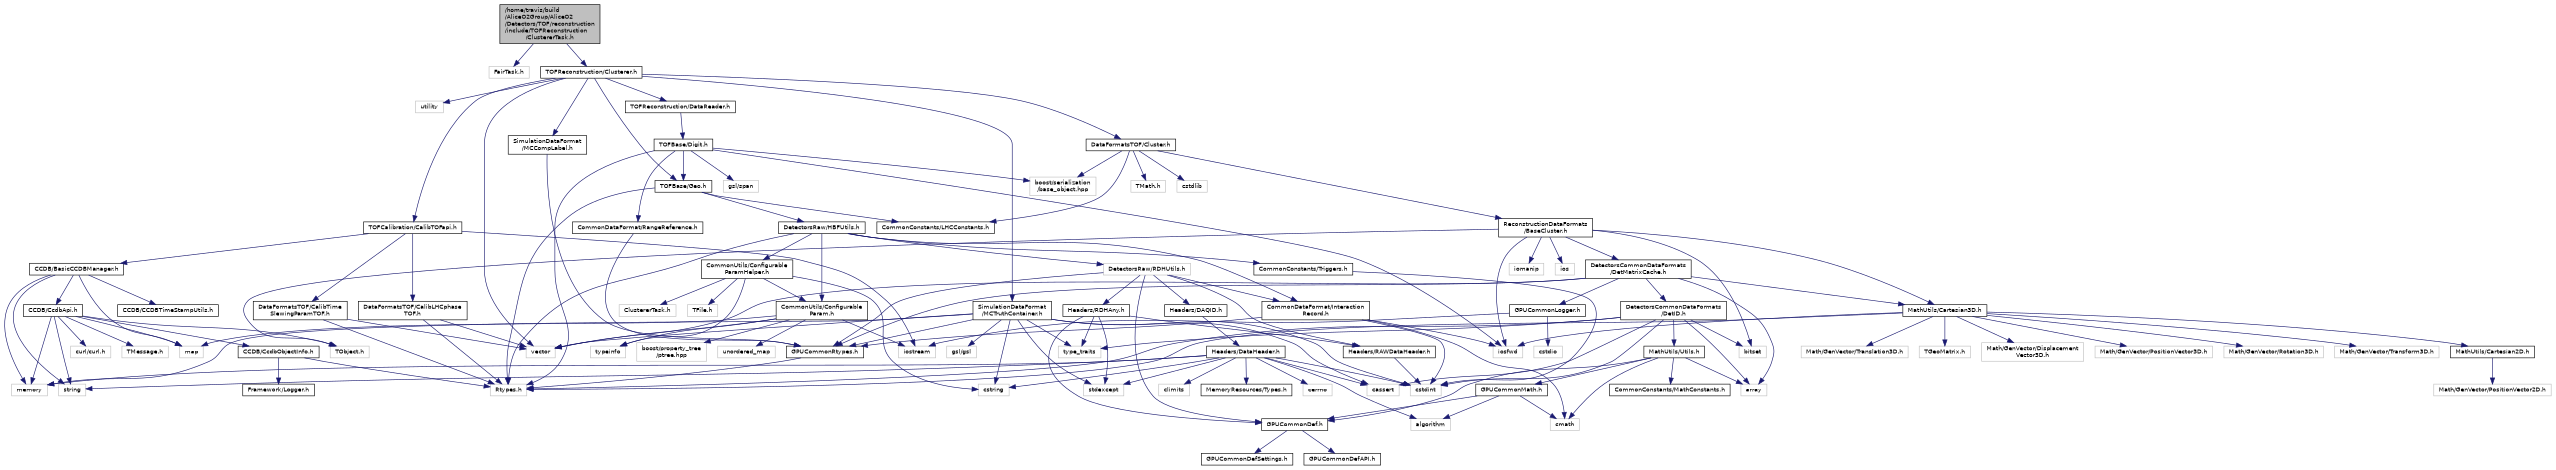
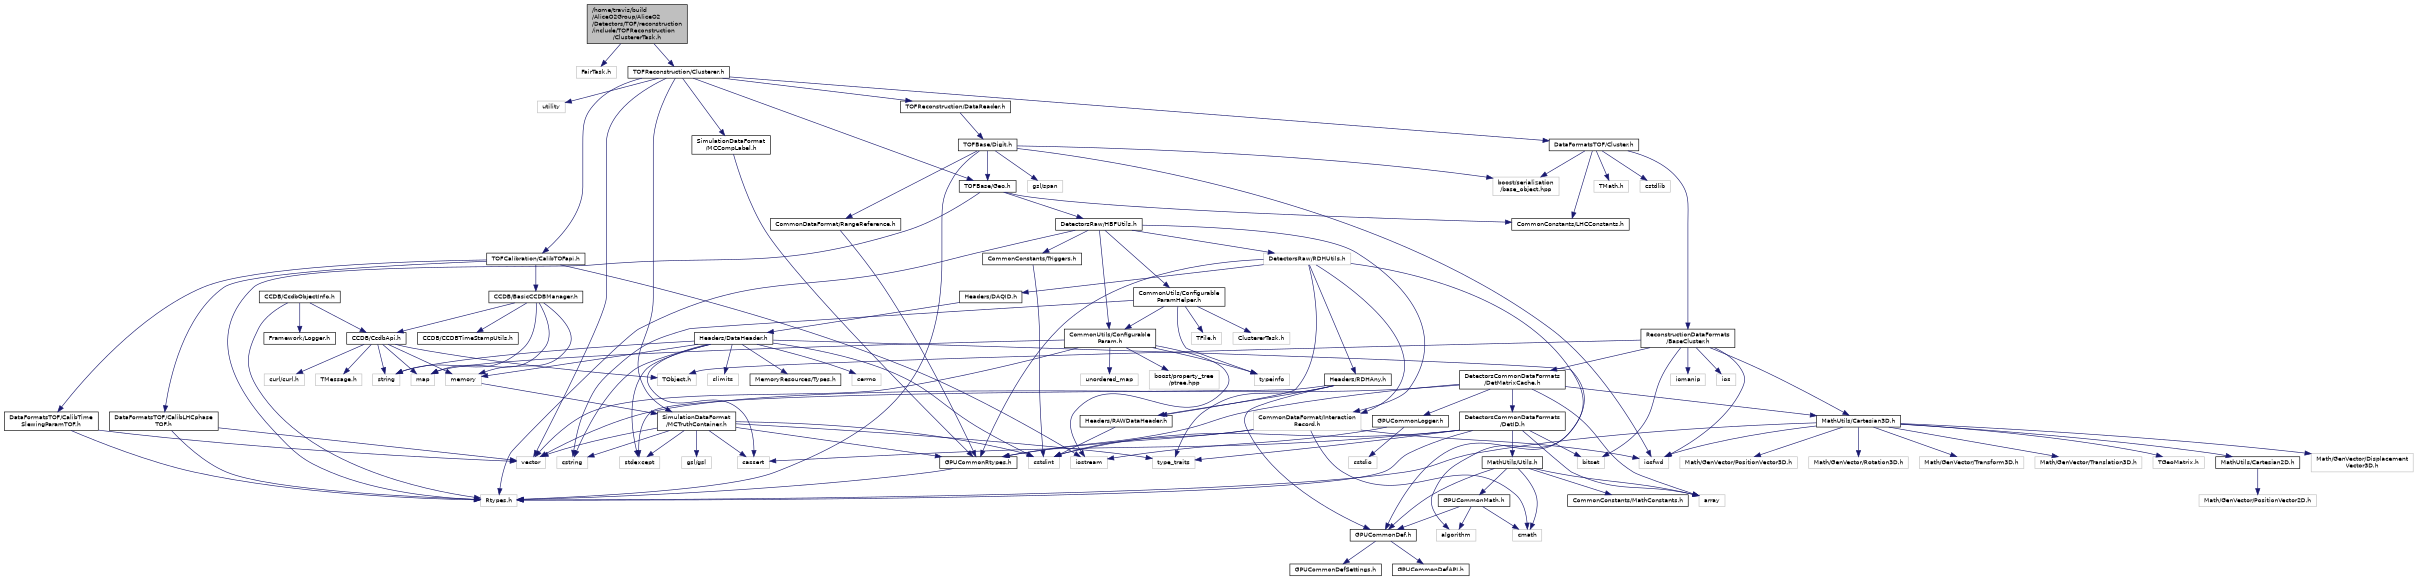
node "CommonDataFormat/Interaction Record.h": color black -> grey75
edge "SimulationDataFormat /MCTruthContainer.h" -> "memory": reversed
edge "CCDB/CcdbApi.h" -> "CCDB/CcdbObjectInfo.h": reversed
